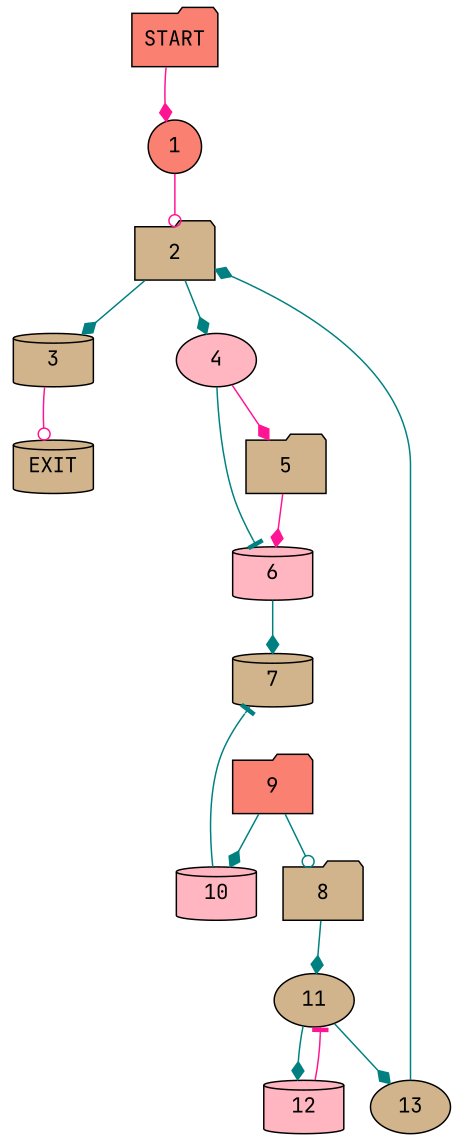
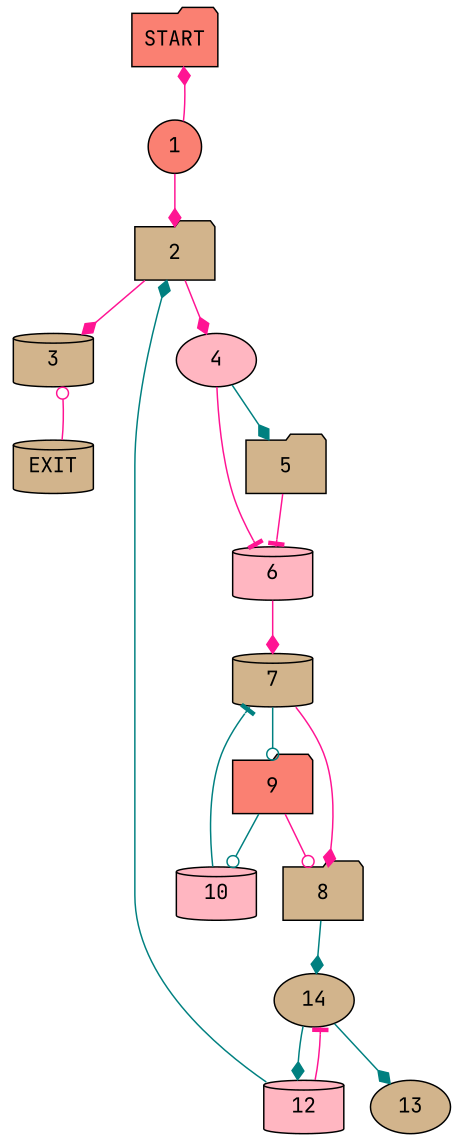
edge "START" -> "1": reversed
edge "1" -> "2": arrowhead odot -> diamond
edge "2" -> "4": color teal -> deeppink
edge "2" -> "3": color teal -> deeppink
edge "4" -> "5": color deeppink -> teal
edge "3" -> "EXIT": reversed
edge "4" -> "6": color teal -> deeppink
edge "5" -> "6": arrowhead diamond -> tee
edge "6" -> "7": color teal -> deeppink
edge "13" -> "2": now "12" -> "2"
edge "7" -> "9": added
edge "7" -> "8": added
edge "9" -> "10": arrowhead diamond -> odot
edge "9" -> "8": color teal -> deeppink
node "11": label "11" -> "14"
